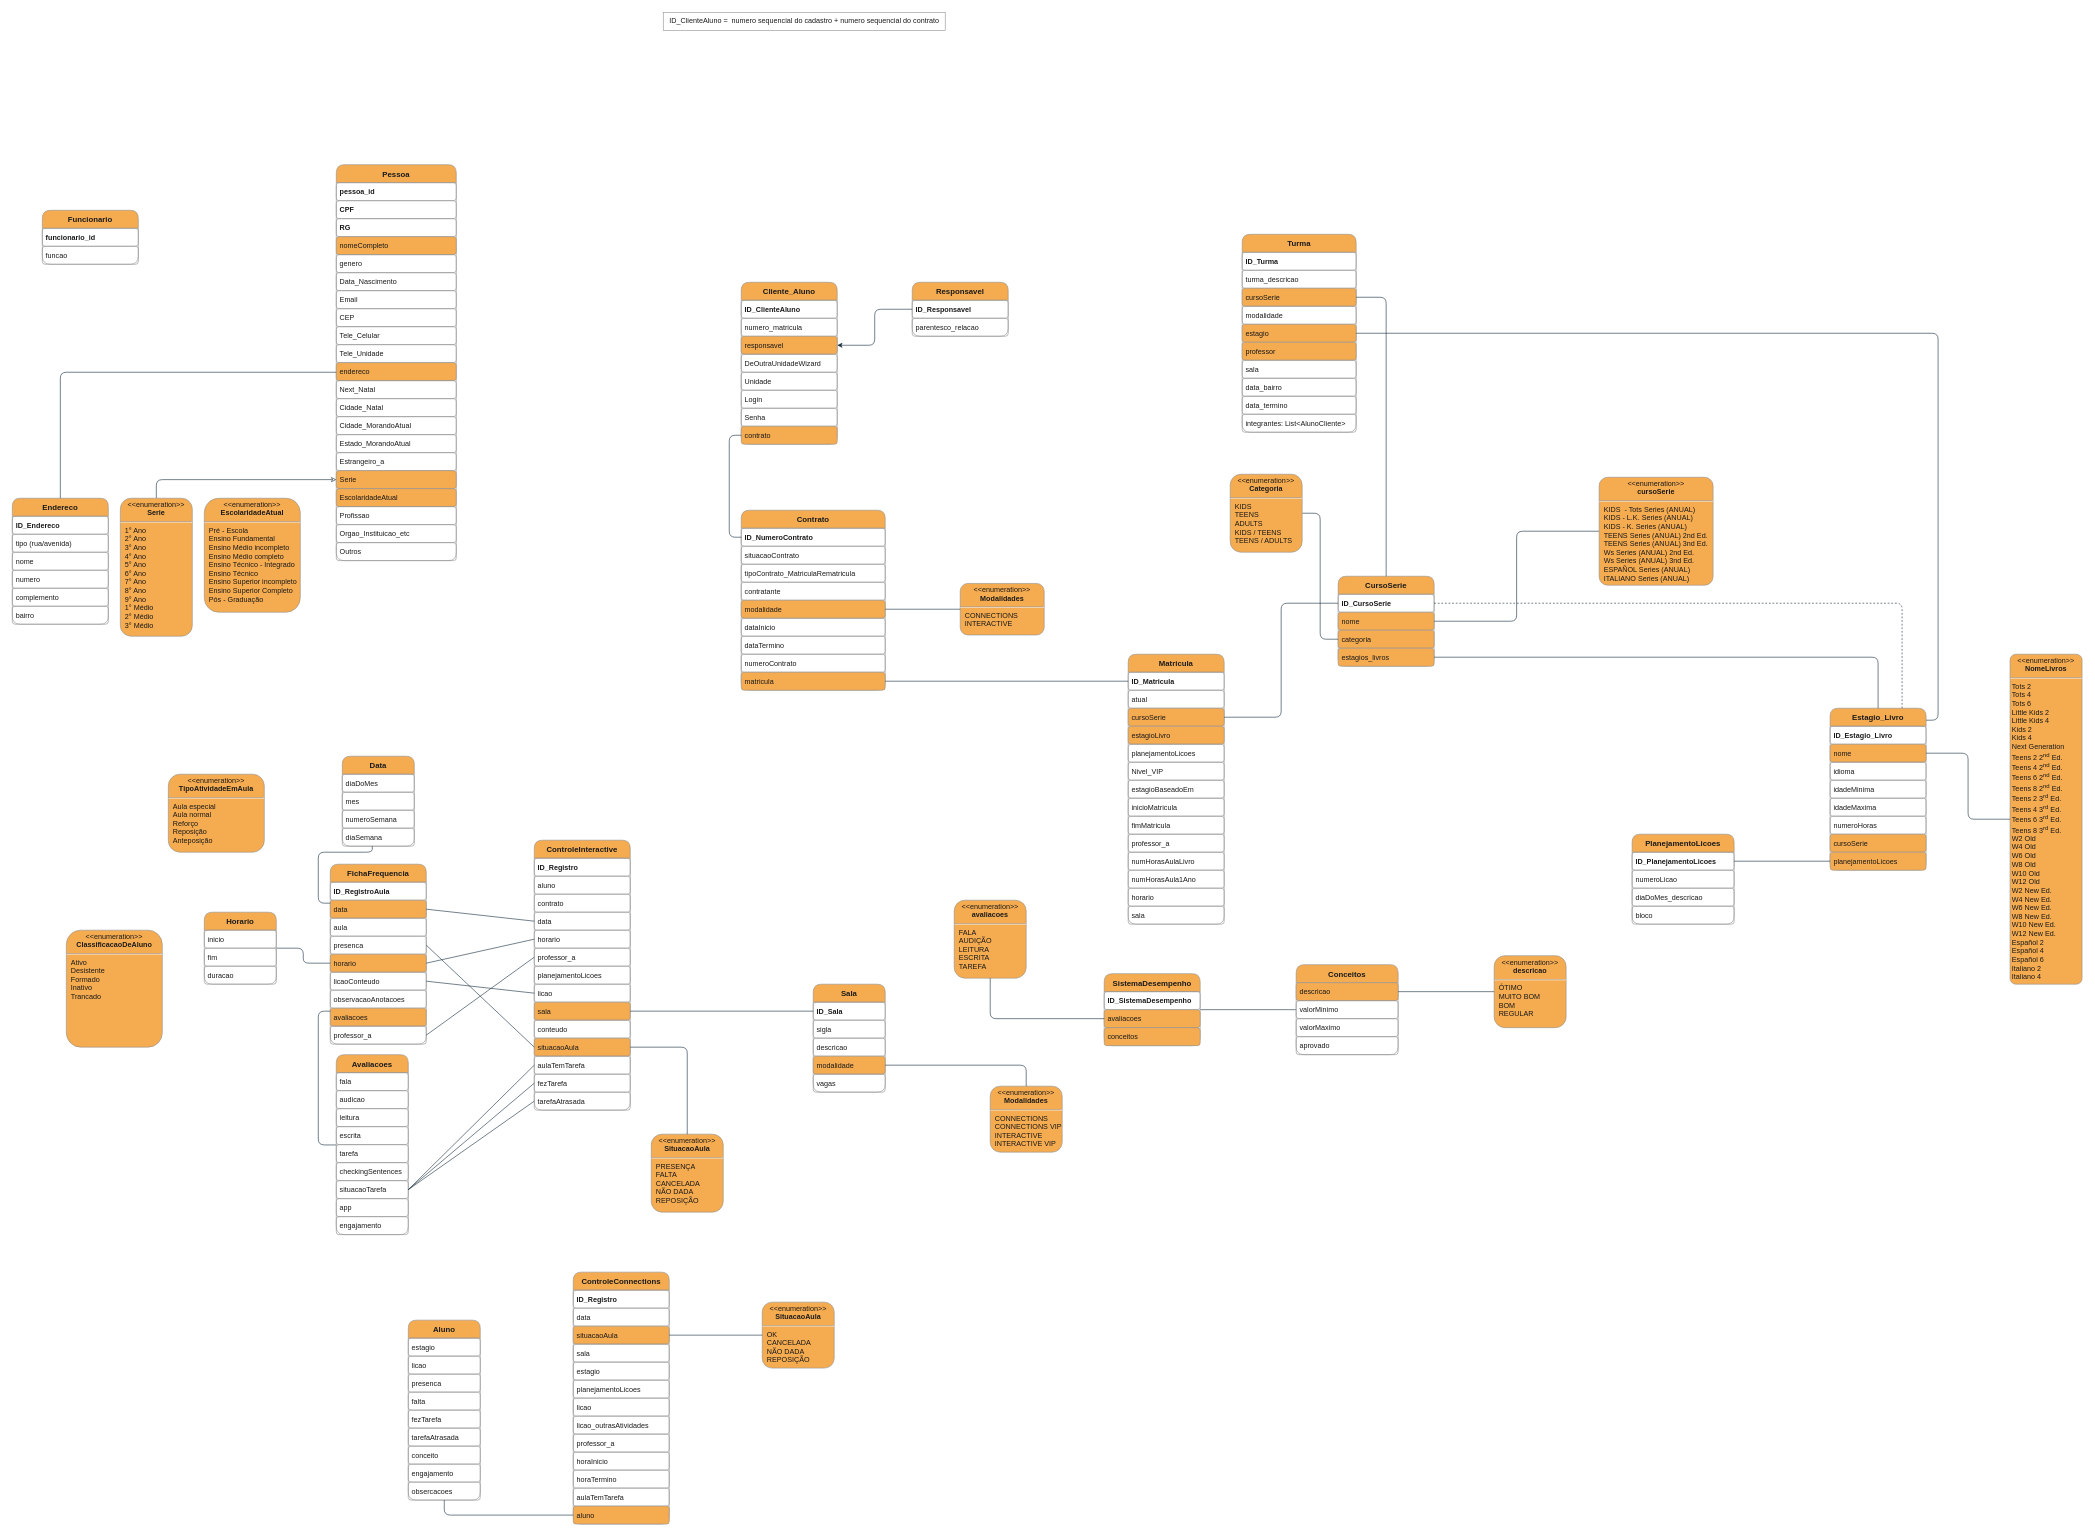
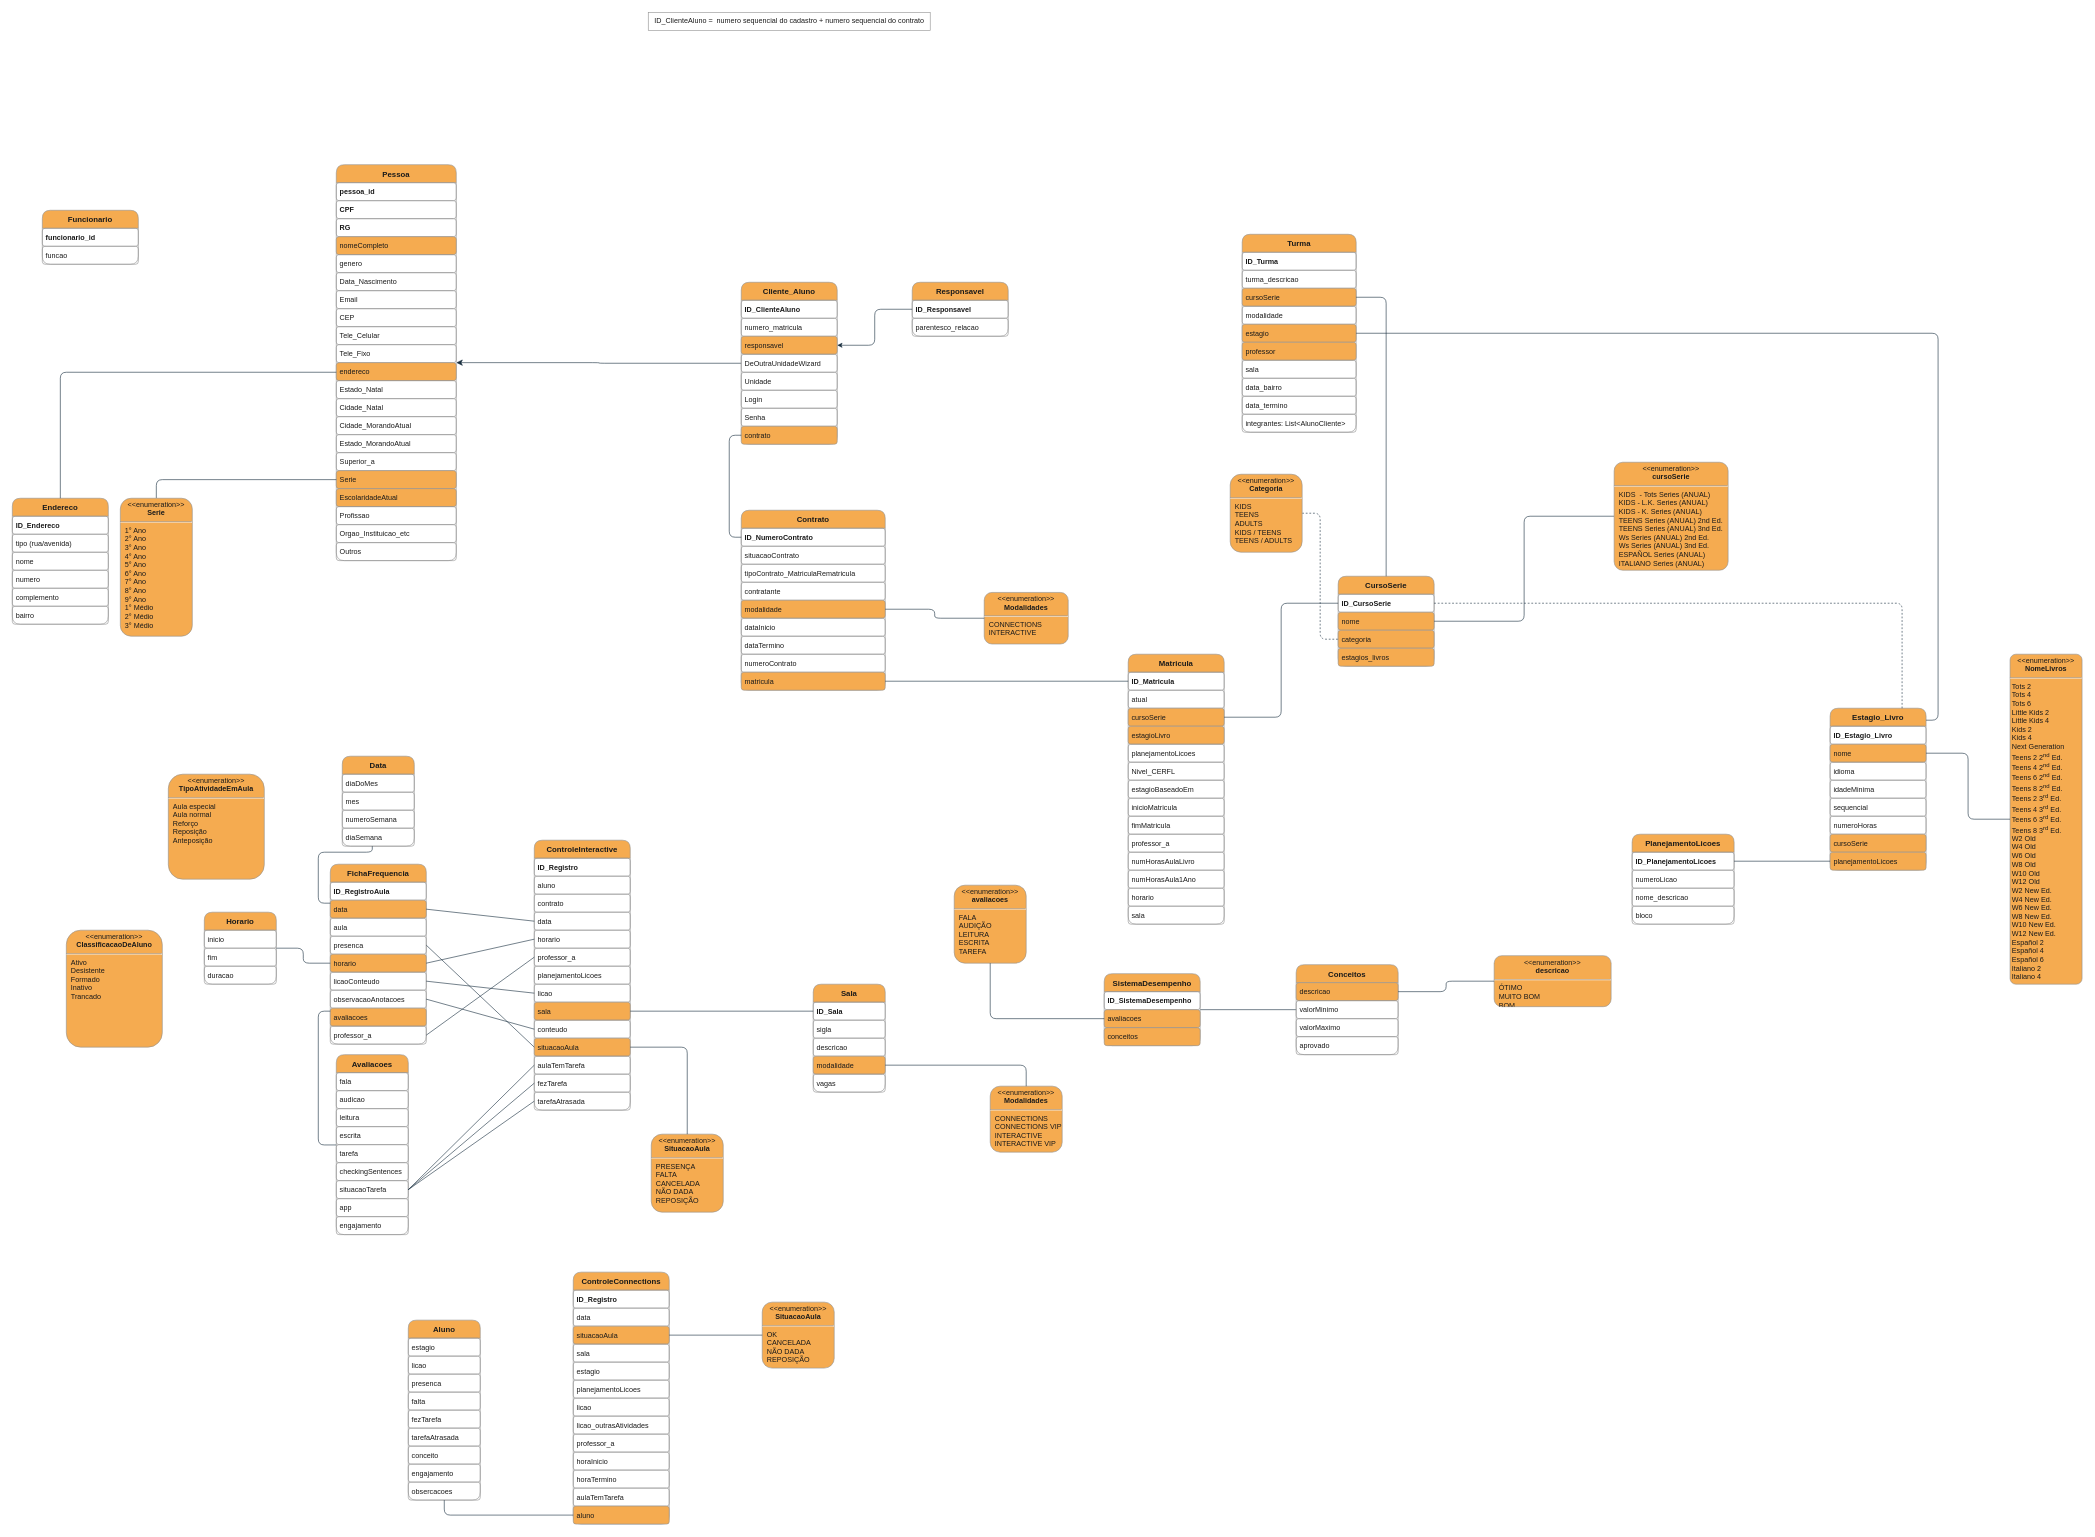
node "ID_ClienteAluno = numero sequencial do cadastro + numero sequencial do contrato": moved (804, 21) -> (789, 21)
node "Tele_Unidade": label "Tele_Unidade" -> "Tele_Fixo"
edge "Cliente_Aluno" -> "Pessoa": added
node "Next_Natal": label "Next_Natal" -> "Estado_Natal"
node "Estrangeiro_a": label "Estrangeiro_a" -> "Superior_a"
edge "<<enumeration>> Serie 1° Ano 2° Ano 3° Ano 4° Ano 5° Ano 6° Ano 7° Ano 8° Ano 9° Ano 1° Médio 2° Médio 3° Médio" -> "Serie": arrowhead classic -> none
node "<<enumeration>> cursoSerie KIDS - Tots Series (ANUAL) KIDS - L.K. Series (ANUAL) KIDS - K. Series (ANUAL) TEENS Series (ANUAL) 2nd Ed. TEENS Series (ANUAL) 3nd Ed. Ws Series (ANUAL) 2nd Ed. Ws Series (ANUAL) 3nd Ed. ESPAÑOL Series (ANUAL) ITALIANO Series (ANUAL)": moved (1656, 531) -> (1671, 516)
node "<<enumeration>> EscolaridadeAtual Pré - Escola Ensino Fundamental Ensino Médio incompleto Ensino Médio completo Ensino Técnico - Integrado Ensino Técnico Ensino Superior incompleto Ensino Superior Completo Pós - Graduação": removed
edge "<<enumeration>> Categoria KIDS TEENS ADULTS KIDS / TEENS TEENS / ADULTS" -- "categoria": style solid -> dashed
node "<<enumeration>> Modalidades CONNECTIONS INTERACTIVE": moved (1002, 609) -> (1026, 618)
edge "estagios_livros" -- "Estagio_Livro": removed
node "Nivel_VIP": label "Nivel_VIP" -> "Nivel_CERFL"
node "idadeMaxima": label "idadeMaxima" -> "sequencial"
node "<<enumeration>> TipoAtividadeEmAula Aula especial Aula normal Reforço Reposição Anteposição": size 96x78 -> 96x105
node "diaDoMes_descricao": label "diaDoMes_descricao" -> "nome_descricao"
node "<<enumeration>> avaliacoes FALA AUDIÇÃO LEITURA ESCRITA TAREFA": moved (990, 939) -> (990, 924)
node "<<enumeration>> descricao ÓTIMO MUITO BOM BOM REGULAR": size 72x72 -> 117x51
edge "observacaoAnotacoes" -- "conteudo": added
